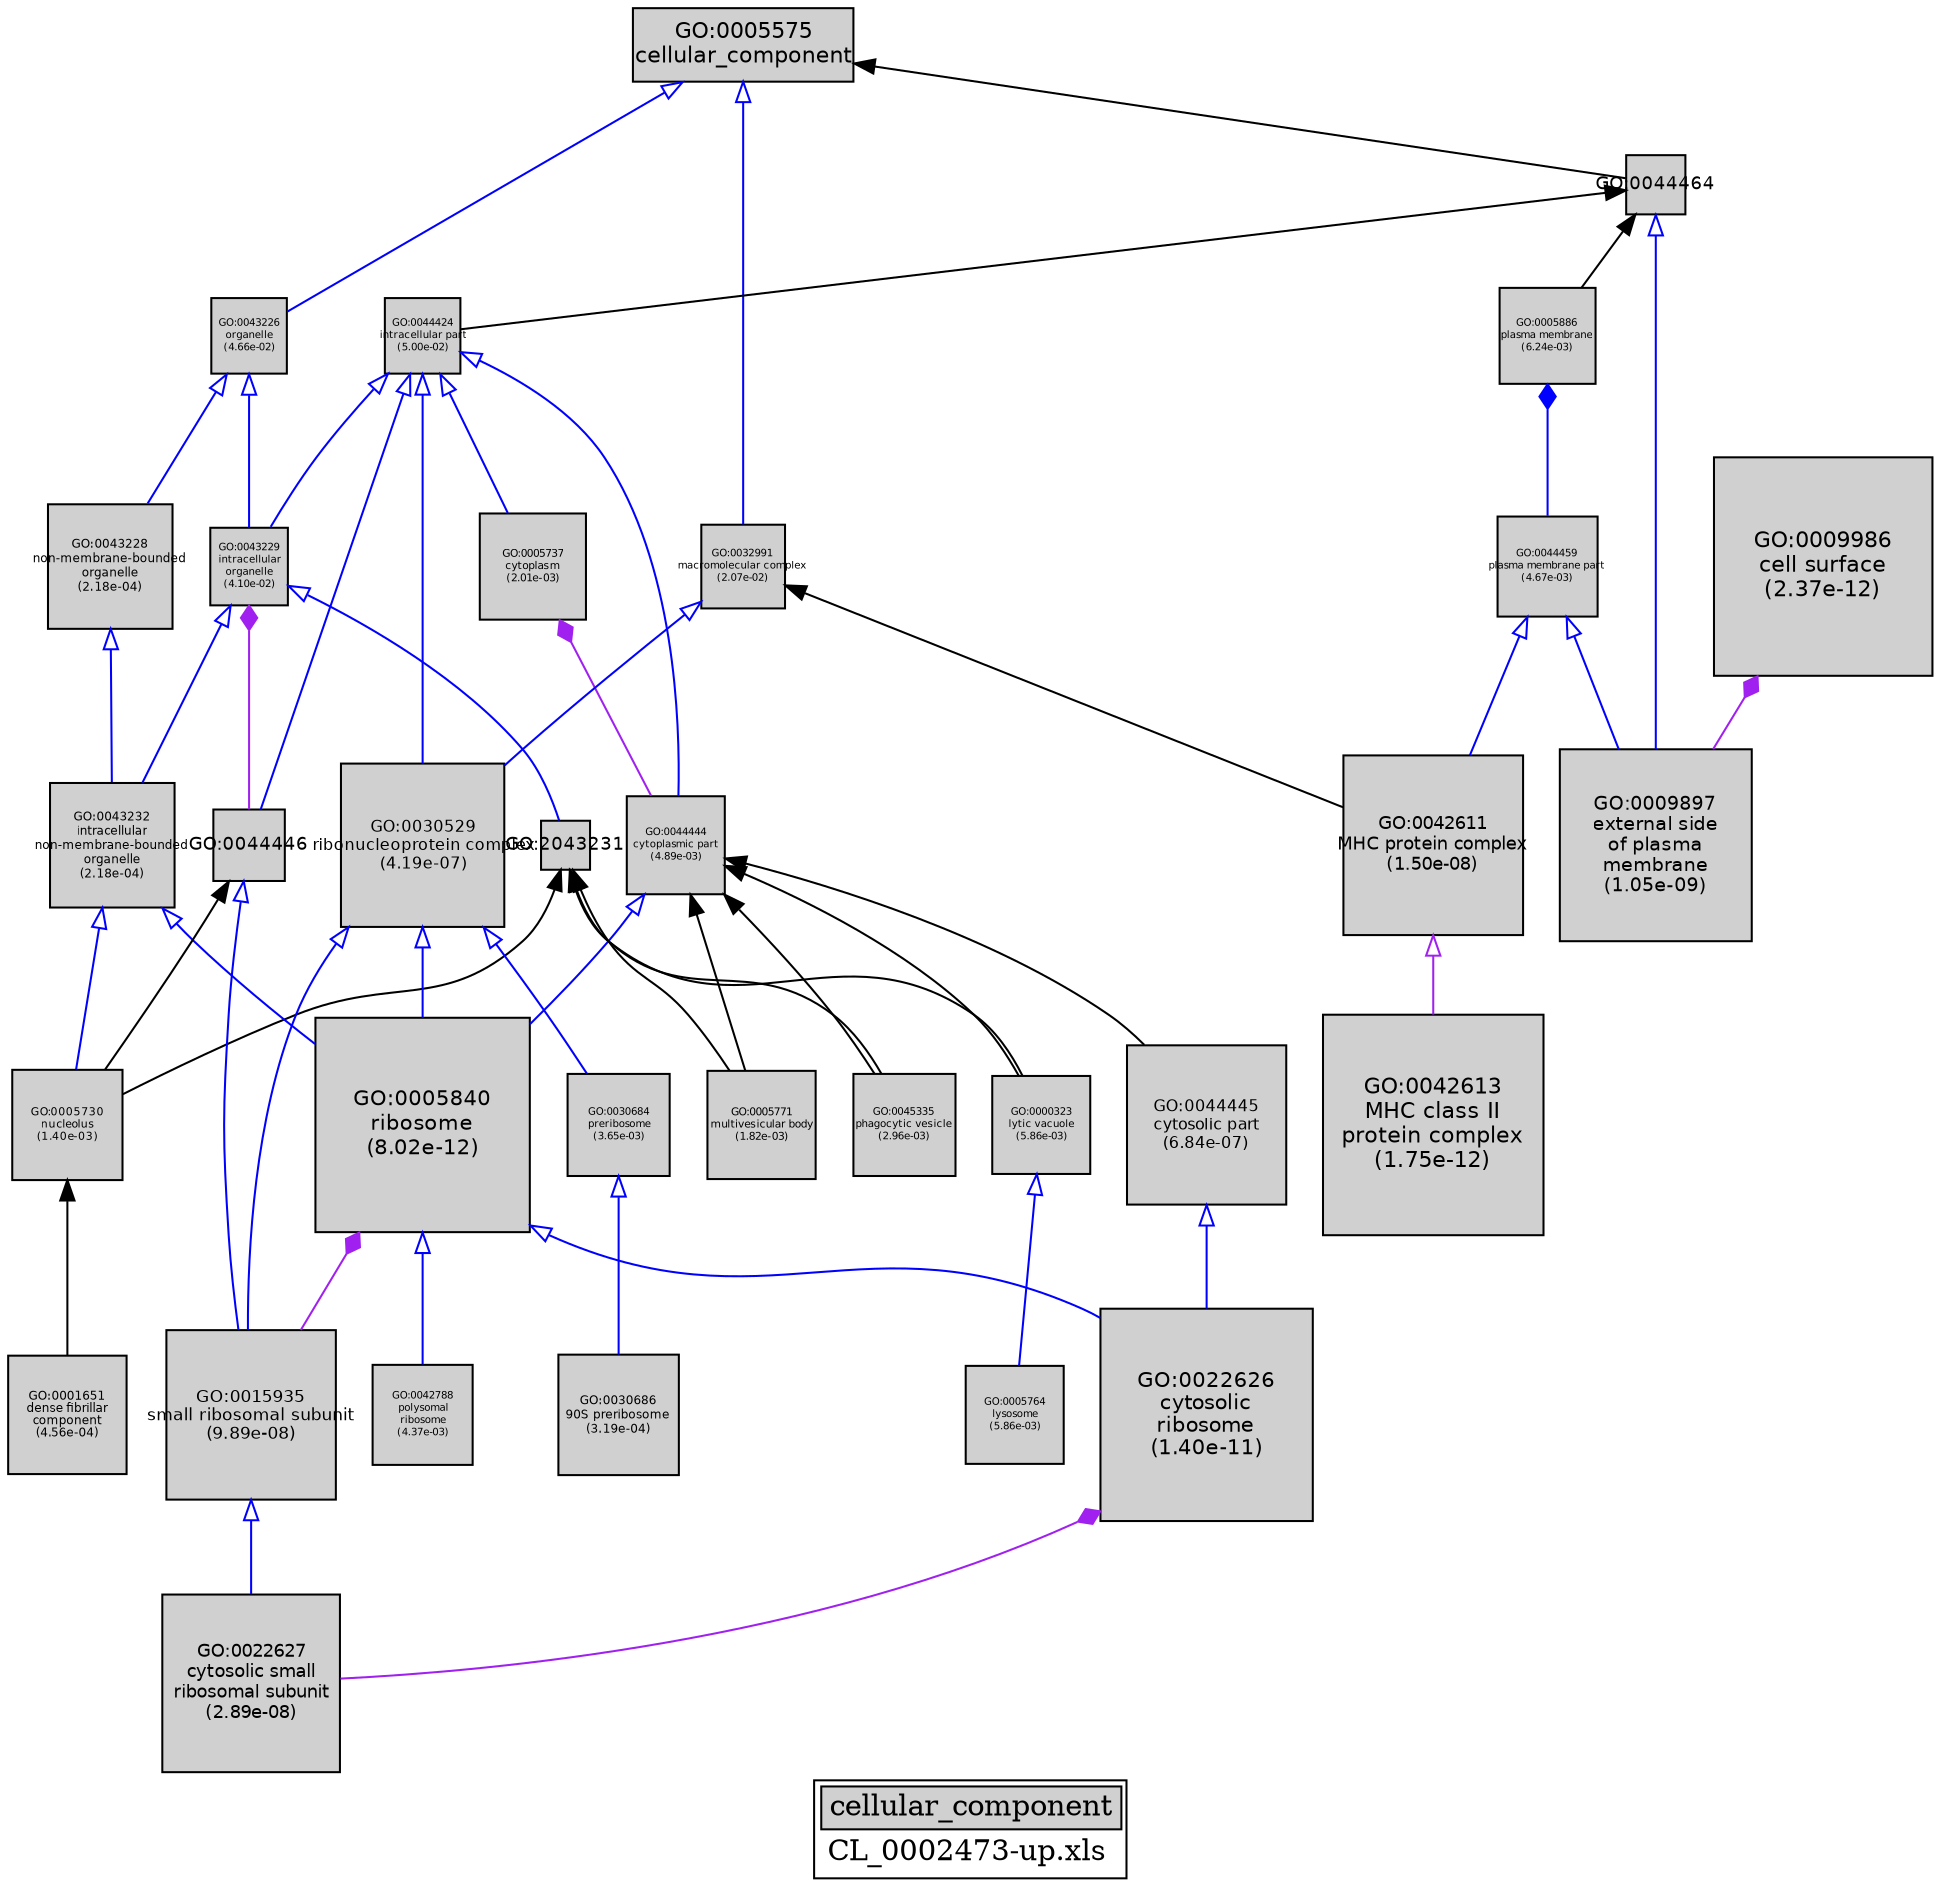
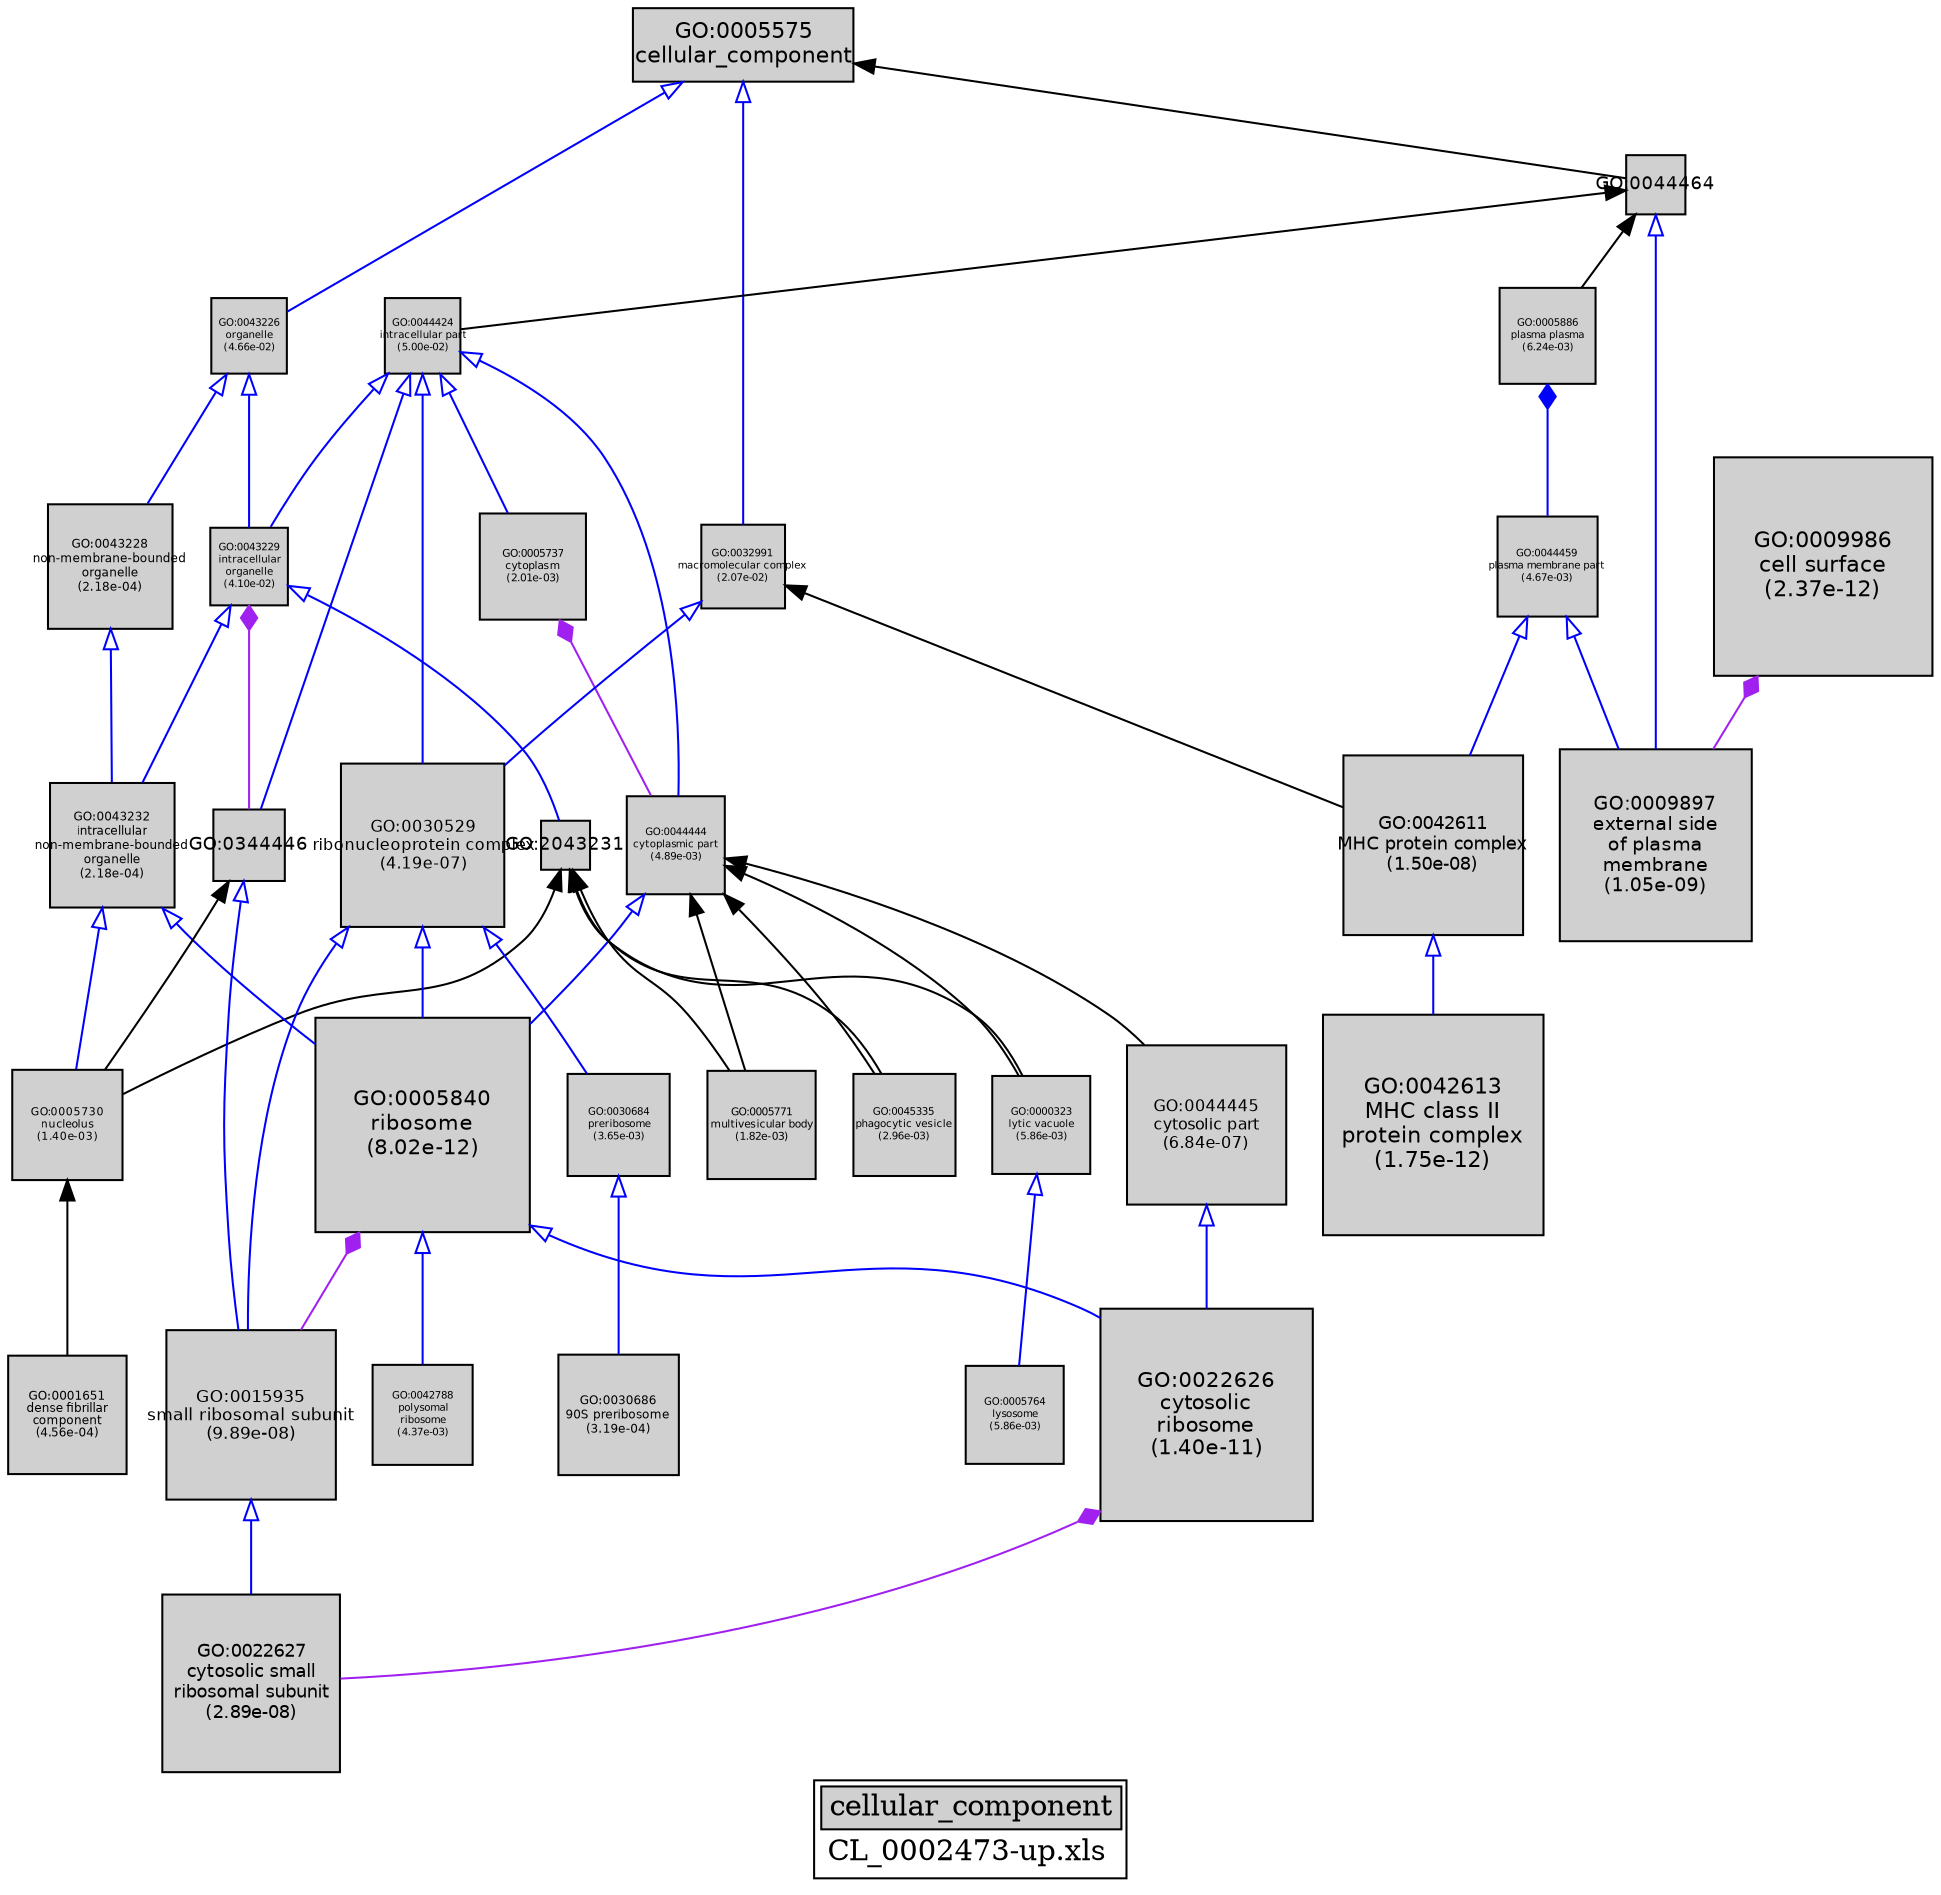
node "GO:0005886": text "plasma membrane" -> "plasma plasma"
node "GO:0044446": label "GO:0044446" -> "GO:0344446"
edge "GO:0042613" -> "GO:0042611": color purple -> blue
